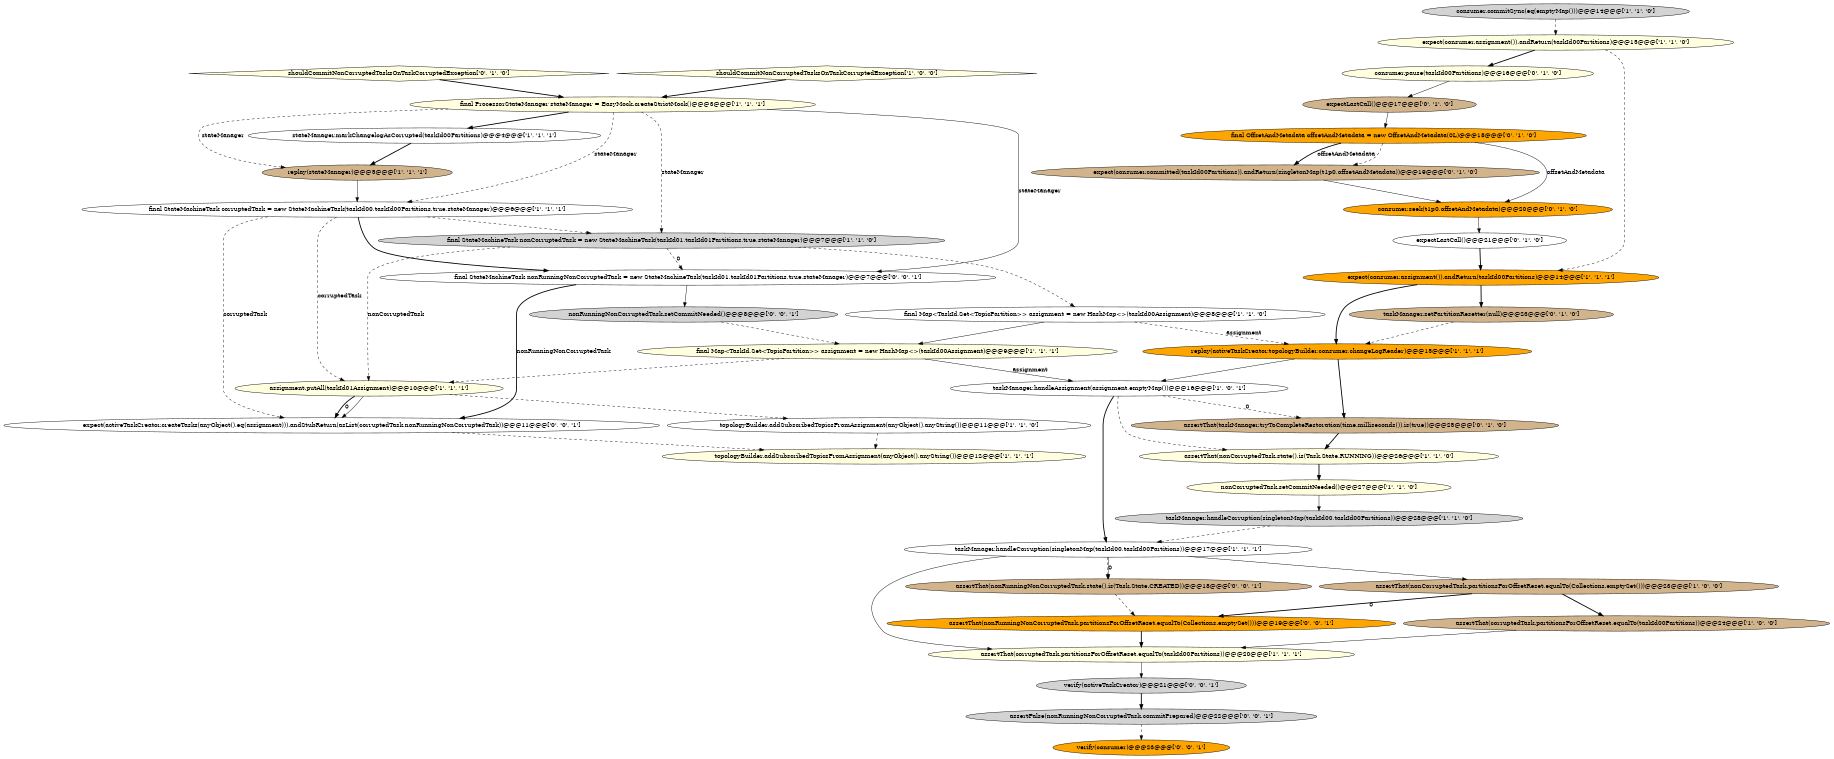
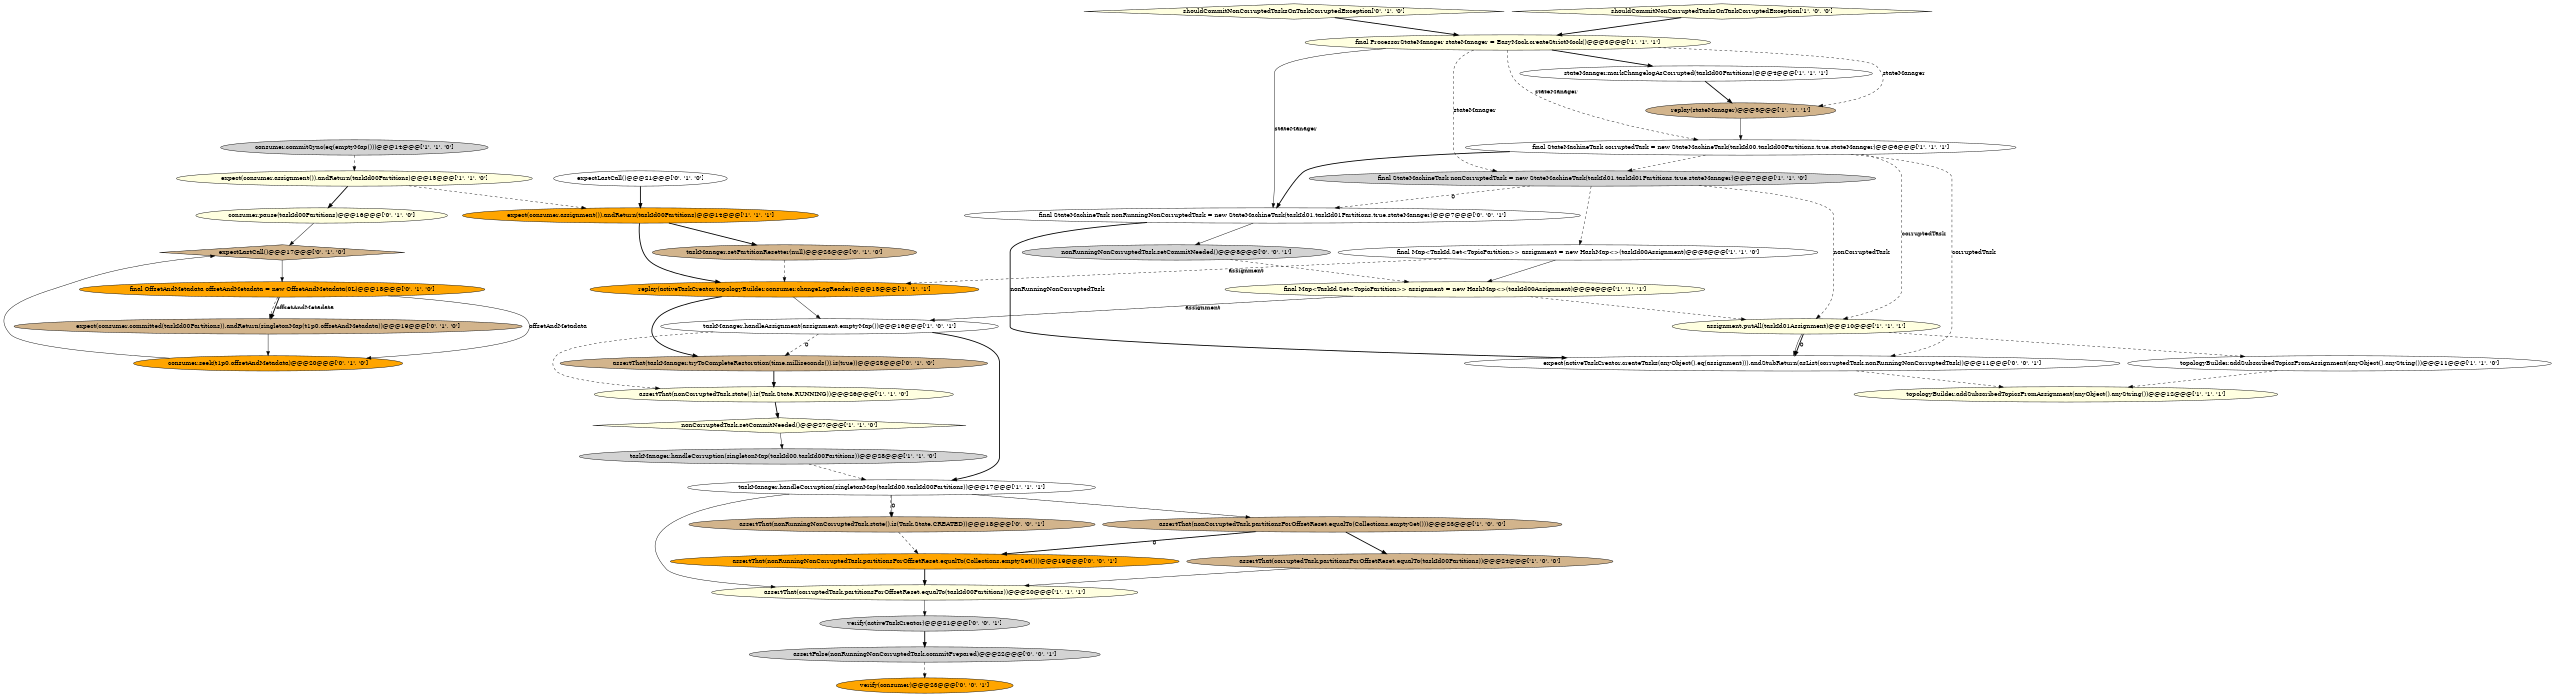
node "expectLastCall()@@@17@@@['0', '1', '0']": shape ellipse -> diamond
edge "consumer.seek(t1p0,offsetAndMetadata)@@@20@@@['0', '1', '0']" -> "expectLastCall()@@@21@@@['0', '1', '0']": now "consumer.seek(t1p0,offsetAndMetadata)@@@20@@@['0', '1', '0']" -> "expectLastCall()@@@17@@@['0', '1', '0']"
node "nonCorruptedTask.setCommitNeeded()@@@27@@@['1', '1', '0']": shape ellipse -> diamond
